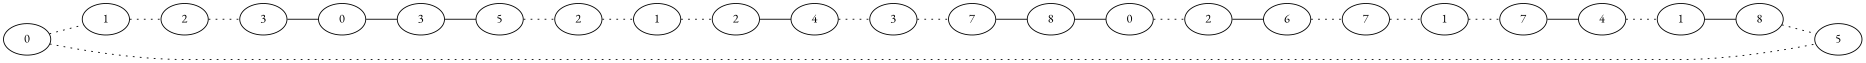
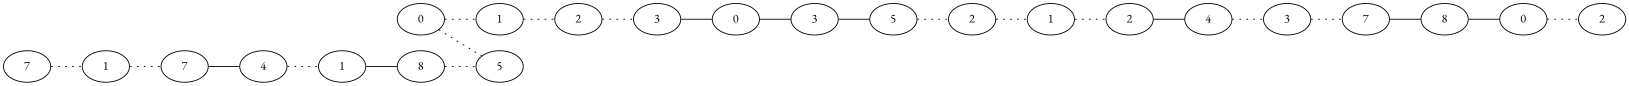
node "6": removed
